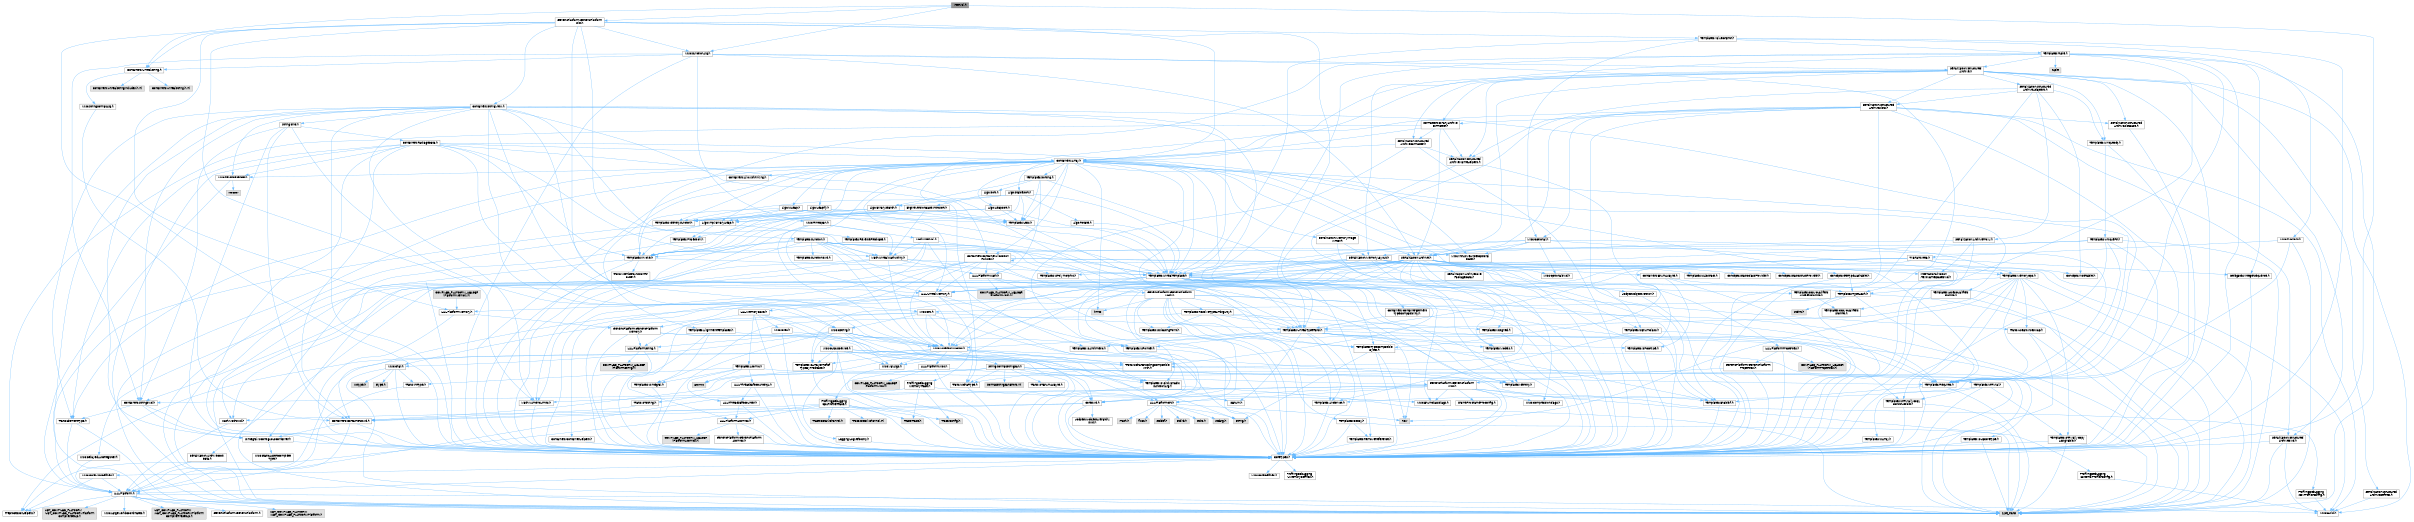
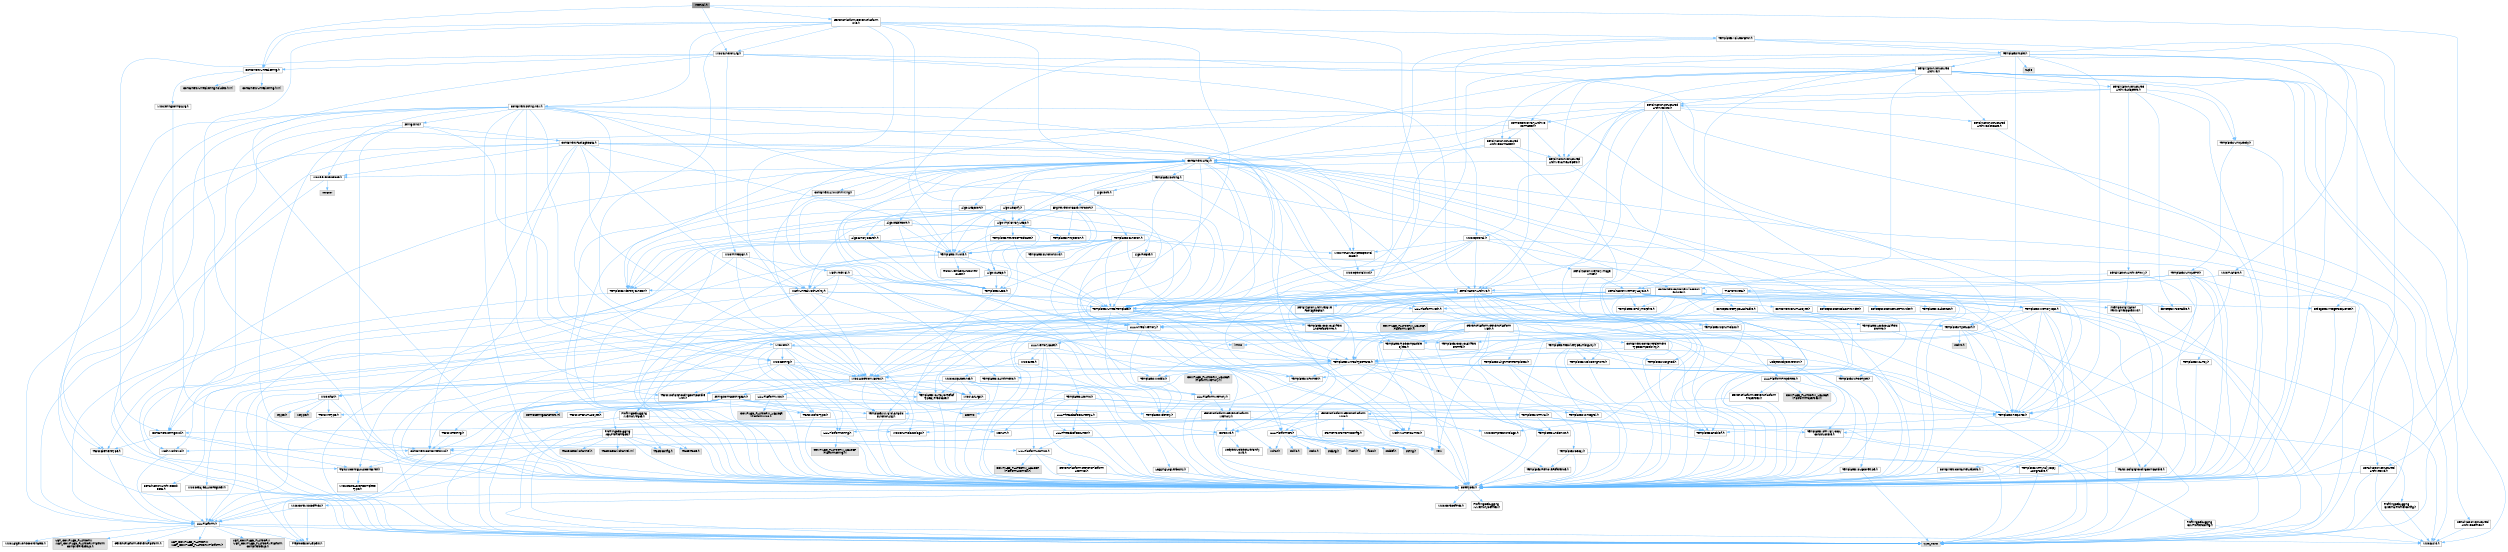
edge "Algo/IsHeap.h" -> "Templates/Invoke.h": reversed
node "Traits/UseBitwiseSwap.h": label "Traits/UseBitwiseSwap.h" -> "Traits/IsCharEncodingCompatible.h"
node "IsIntegral/IsContiguousContainer.h": label "IsIntegral/IsContiguousContainer.h" -> "Traits/IsContiguousContainer.h"
node "wchar.h": added
edge "Templates/Projection.h" -> "type_traits": removed
